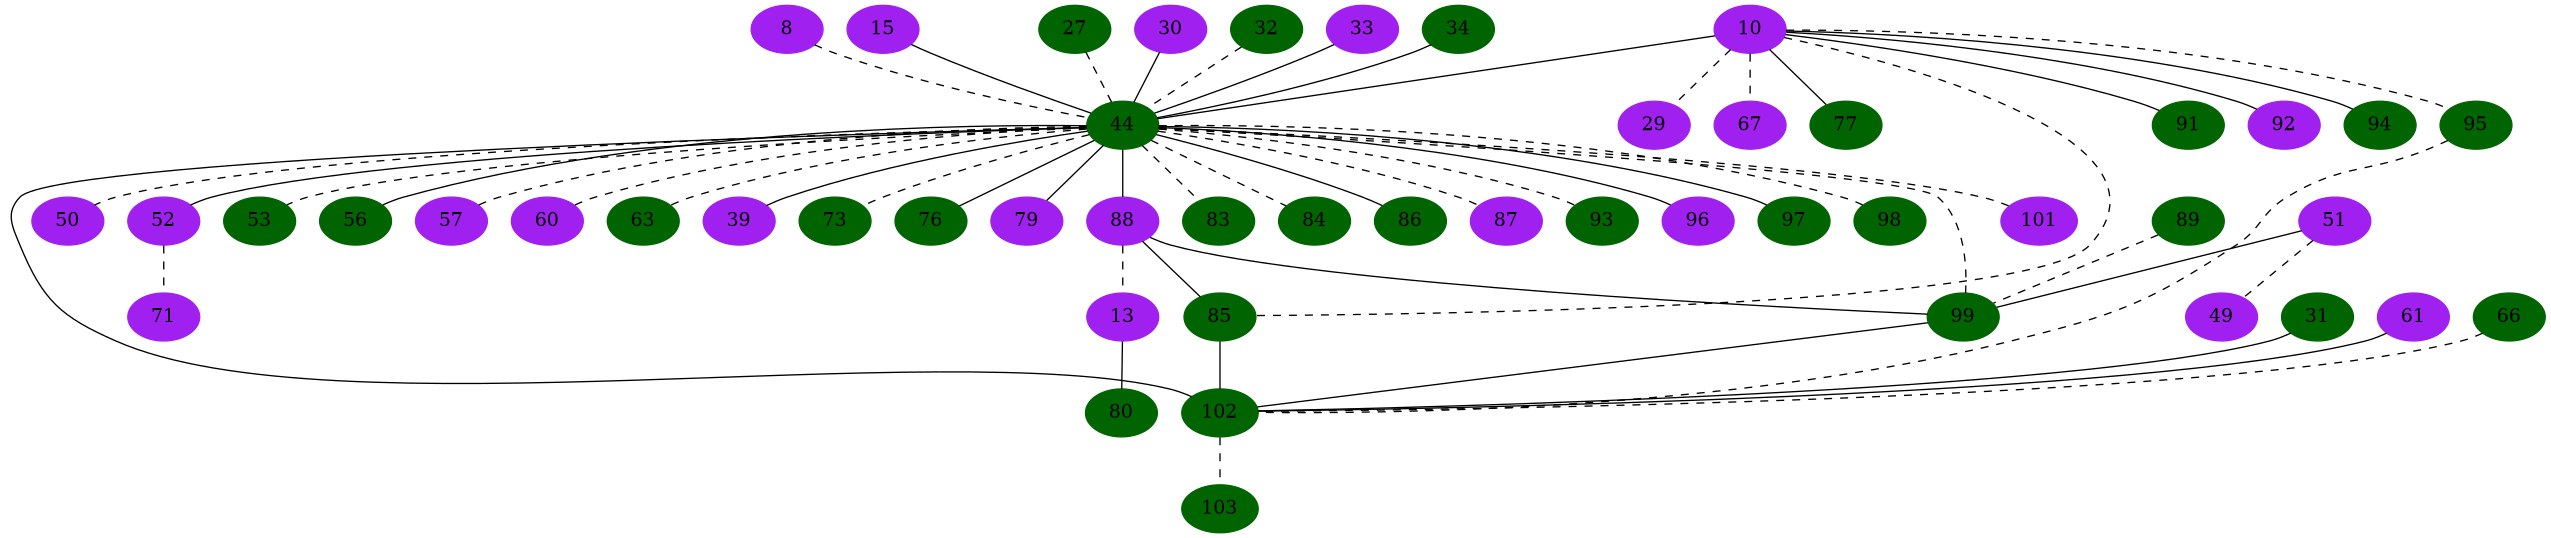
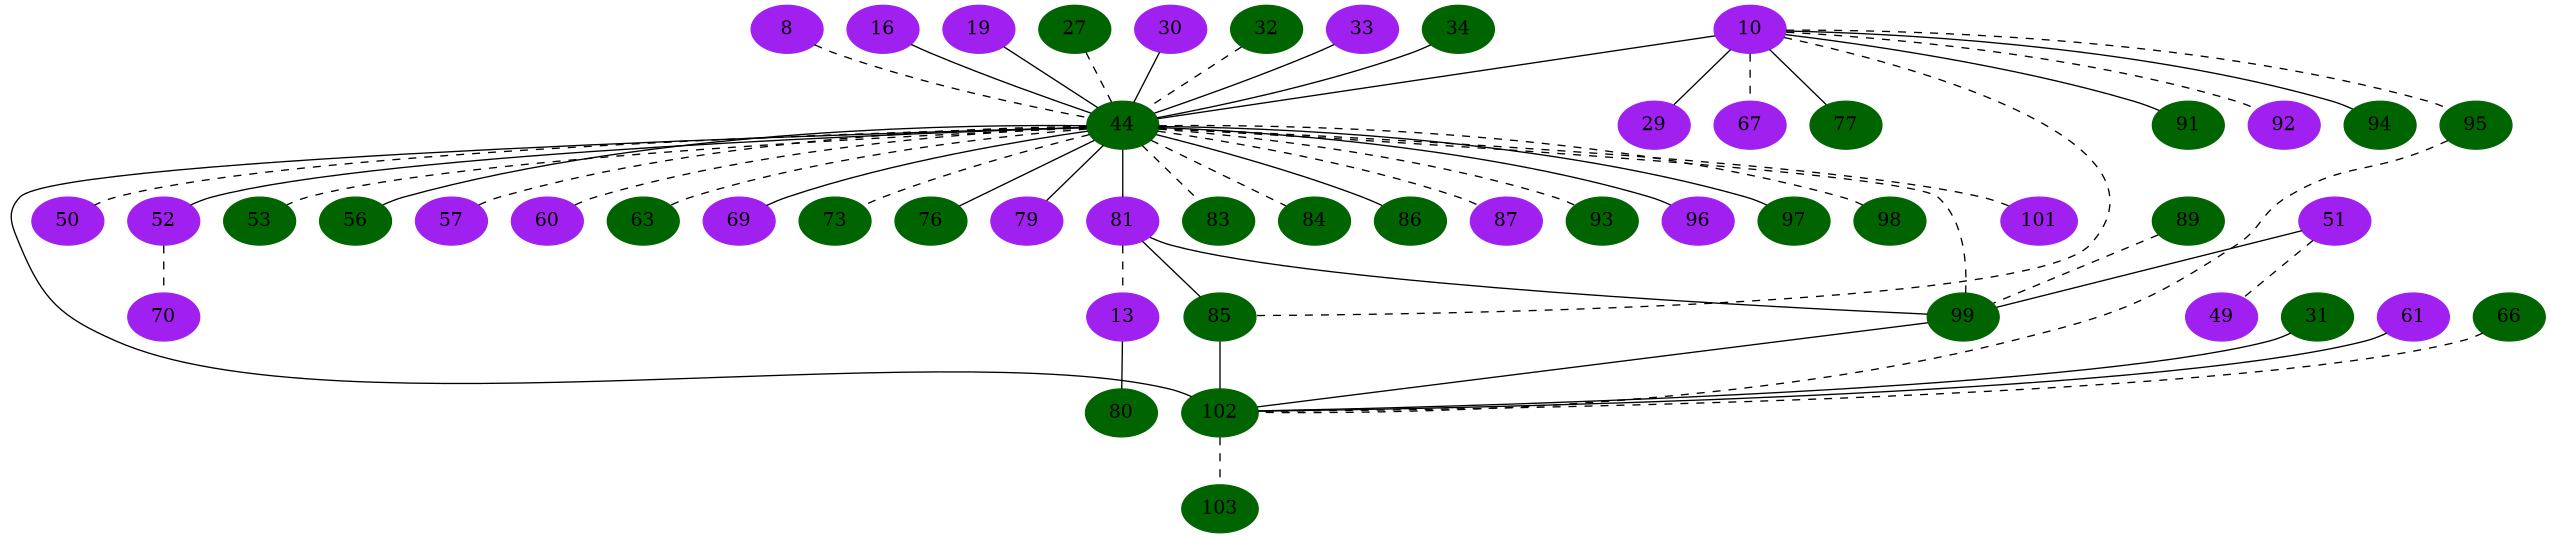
node "15": label "15" -> "16"
node "19": added
edge "10" -- "92": style solid -> dashed
edge "10" -- "29": style dashed -> solid
node "39": label "39" -> "69"
node "88": label "88" -> "81"
node "71": label "71" -> "70"
